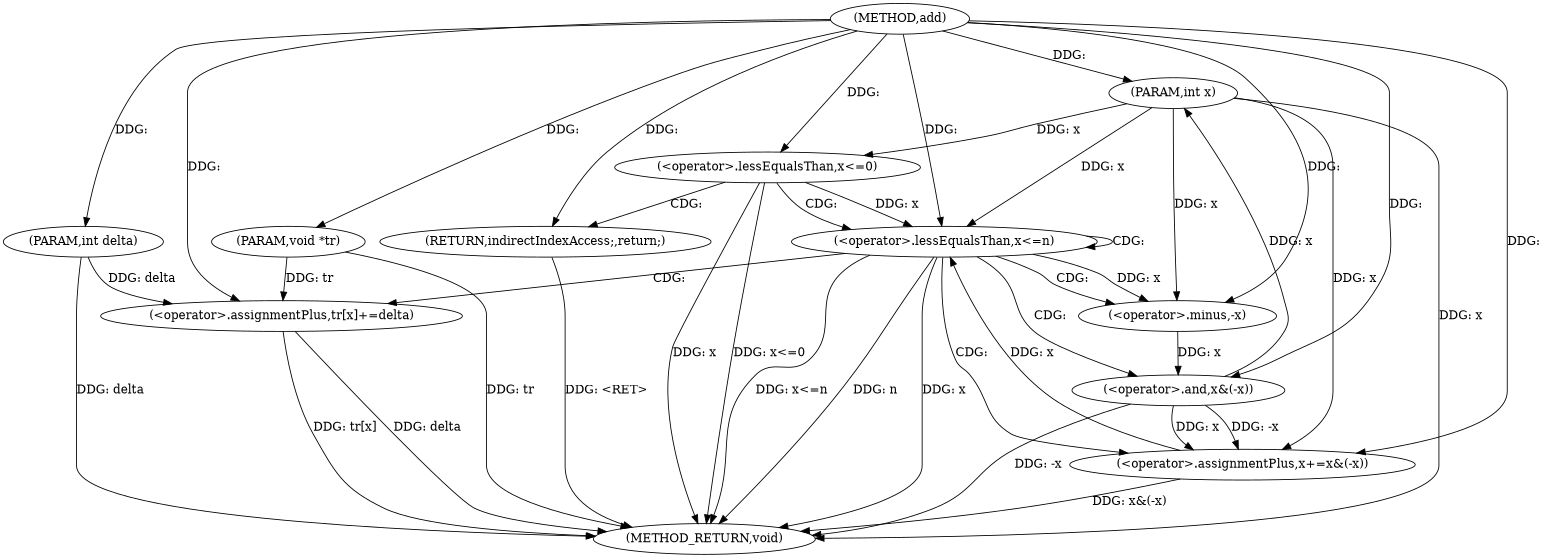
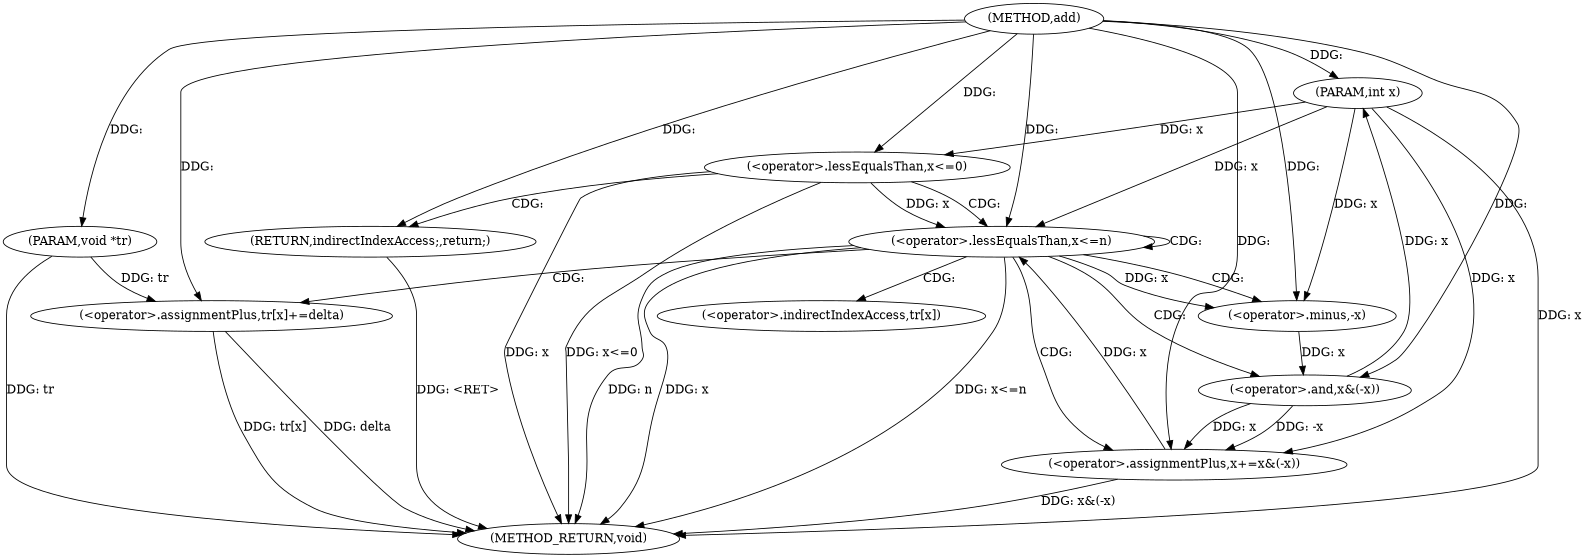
node "(PARAM,int delta)": removed
node "(<operator>.indirectIndexAccess,tr[x])": added
edge "(<operator>.and,x&(-x))" -> "(METHOD_RETURN,void)": removed, label "DDG: -x"
